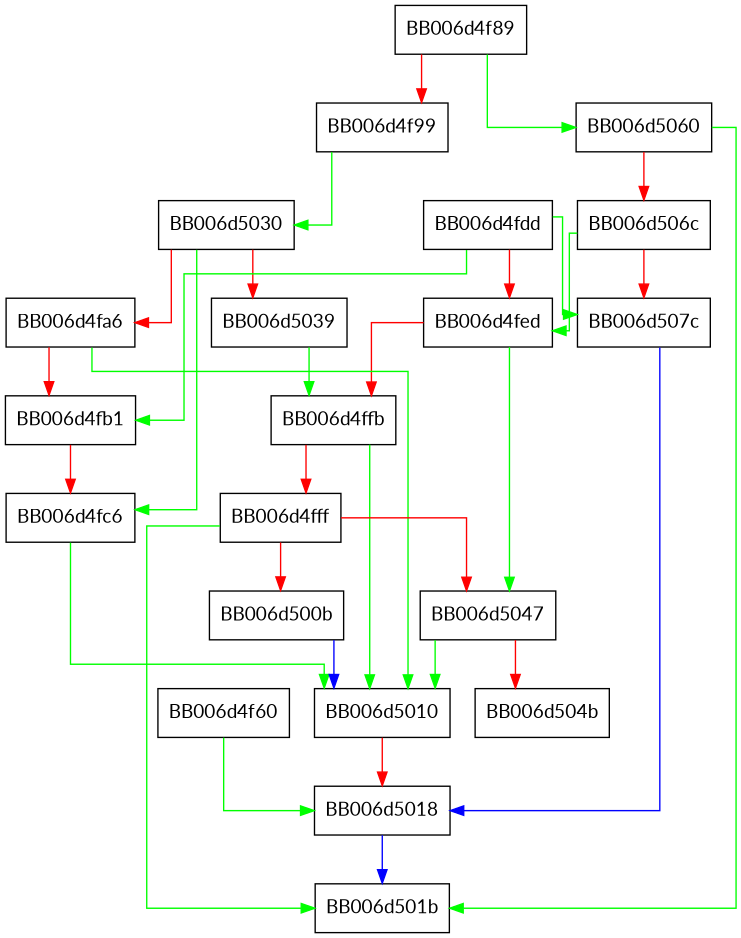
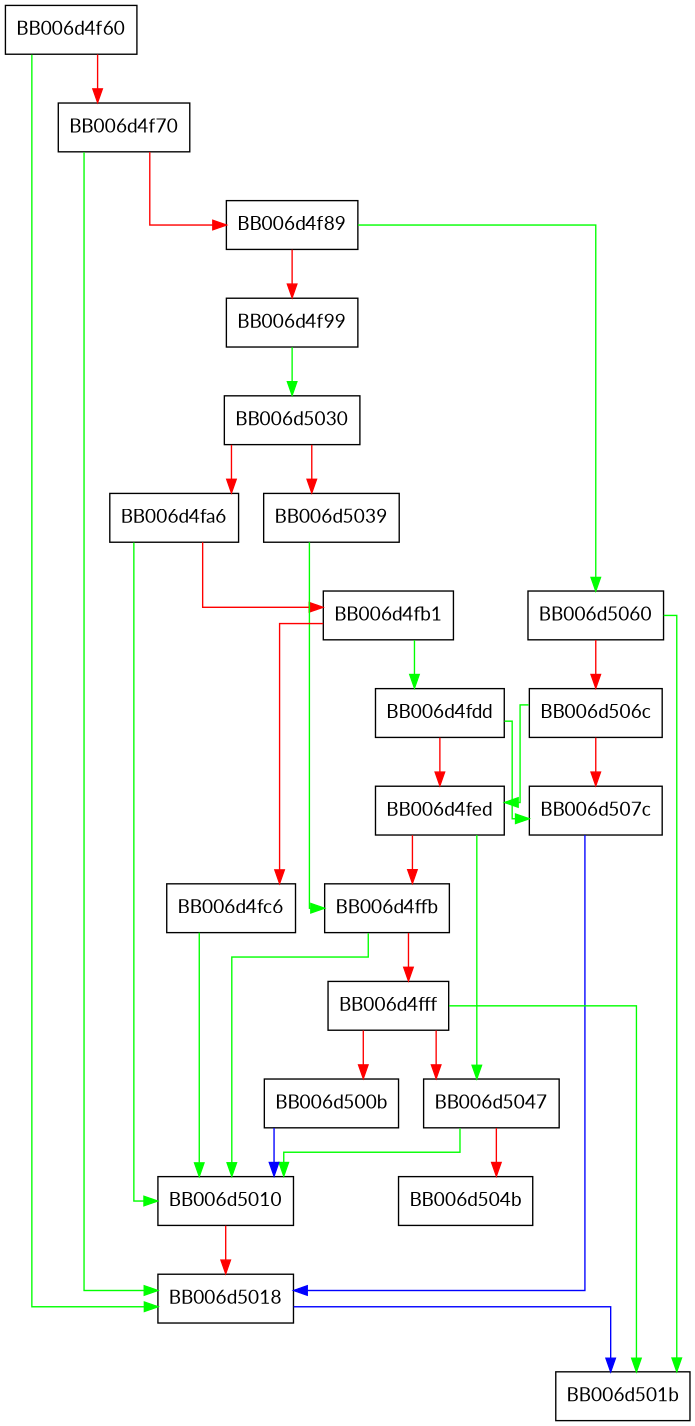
node "BB006d4f70": added
edge "BB006d4fdd" -> "BB006d4fb1": reversed
edge "BB006d5030" -> "BB006d4fc6": removed
